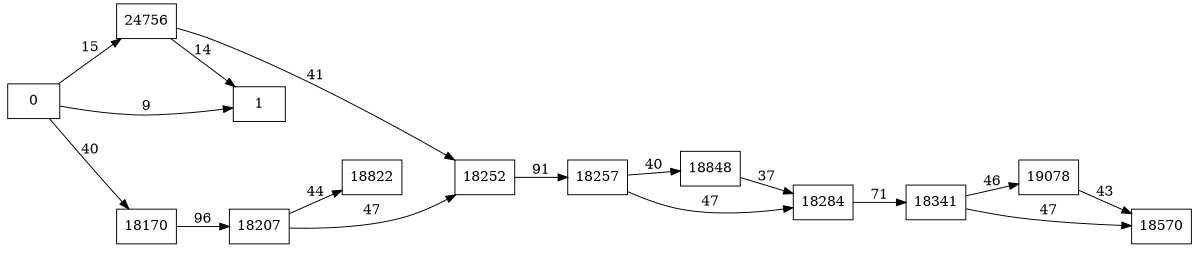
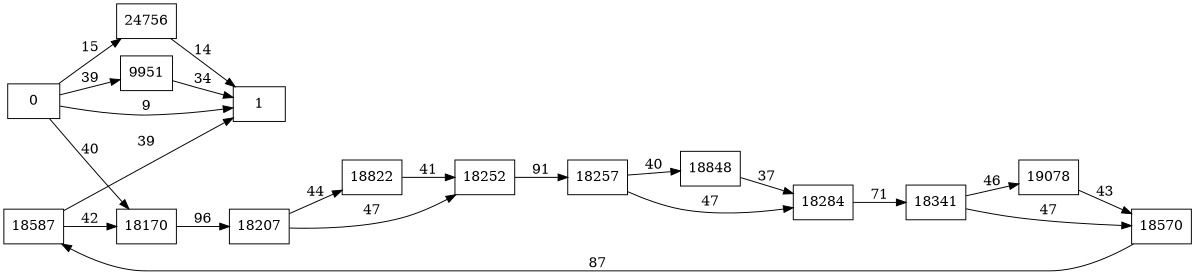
node "9951": added
edge "24756" -> "18252": now "18822" -> "18252"
node "18587": added
